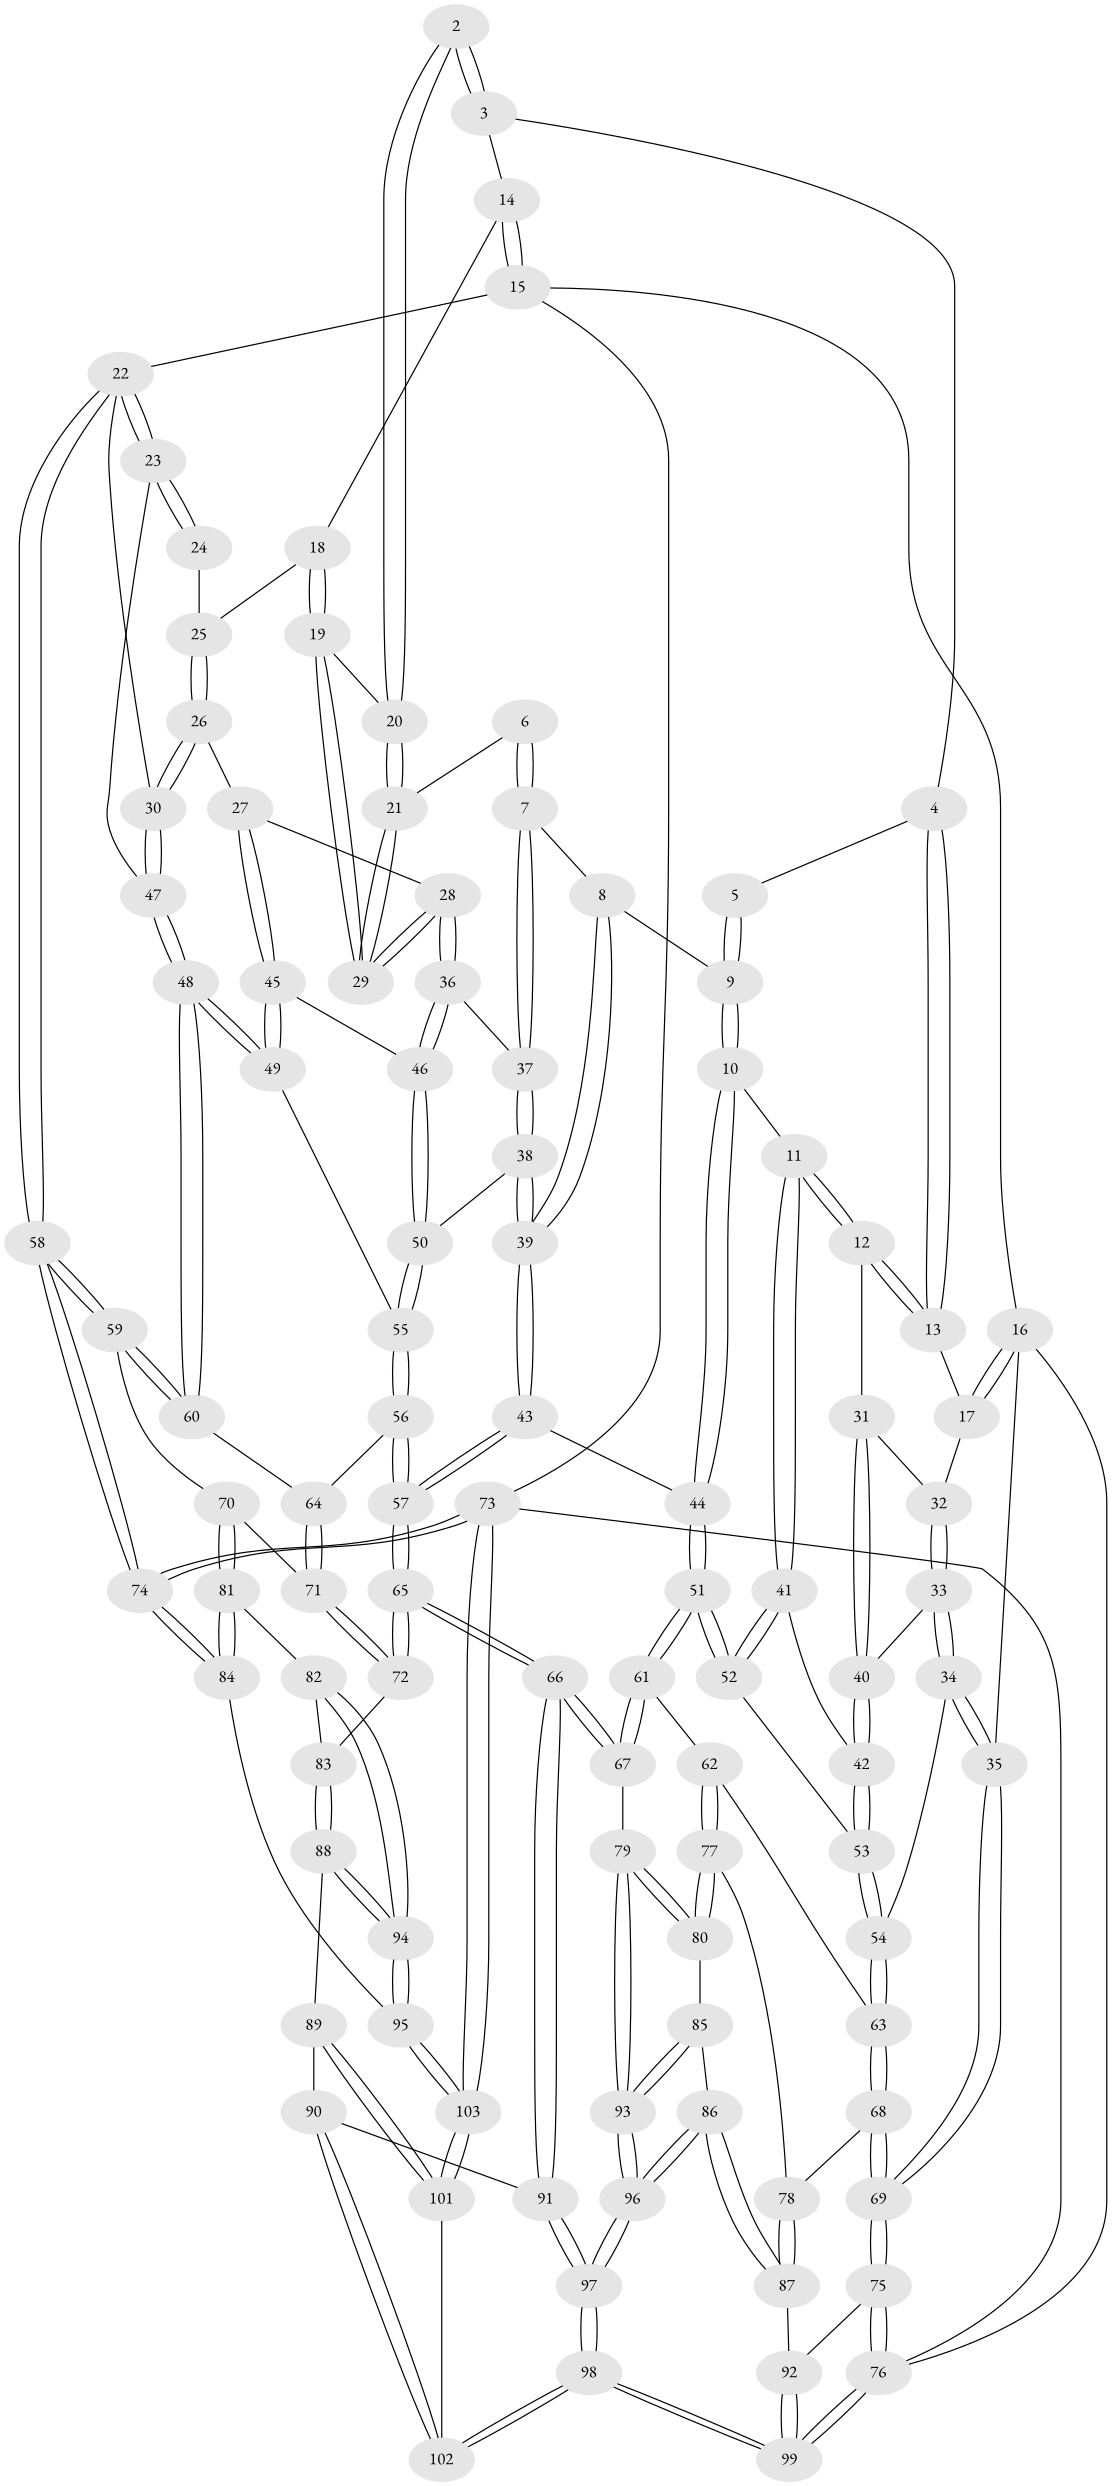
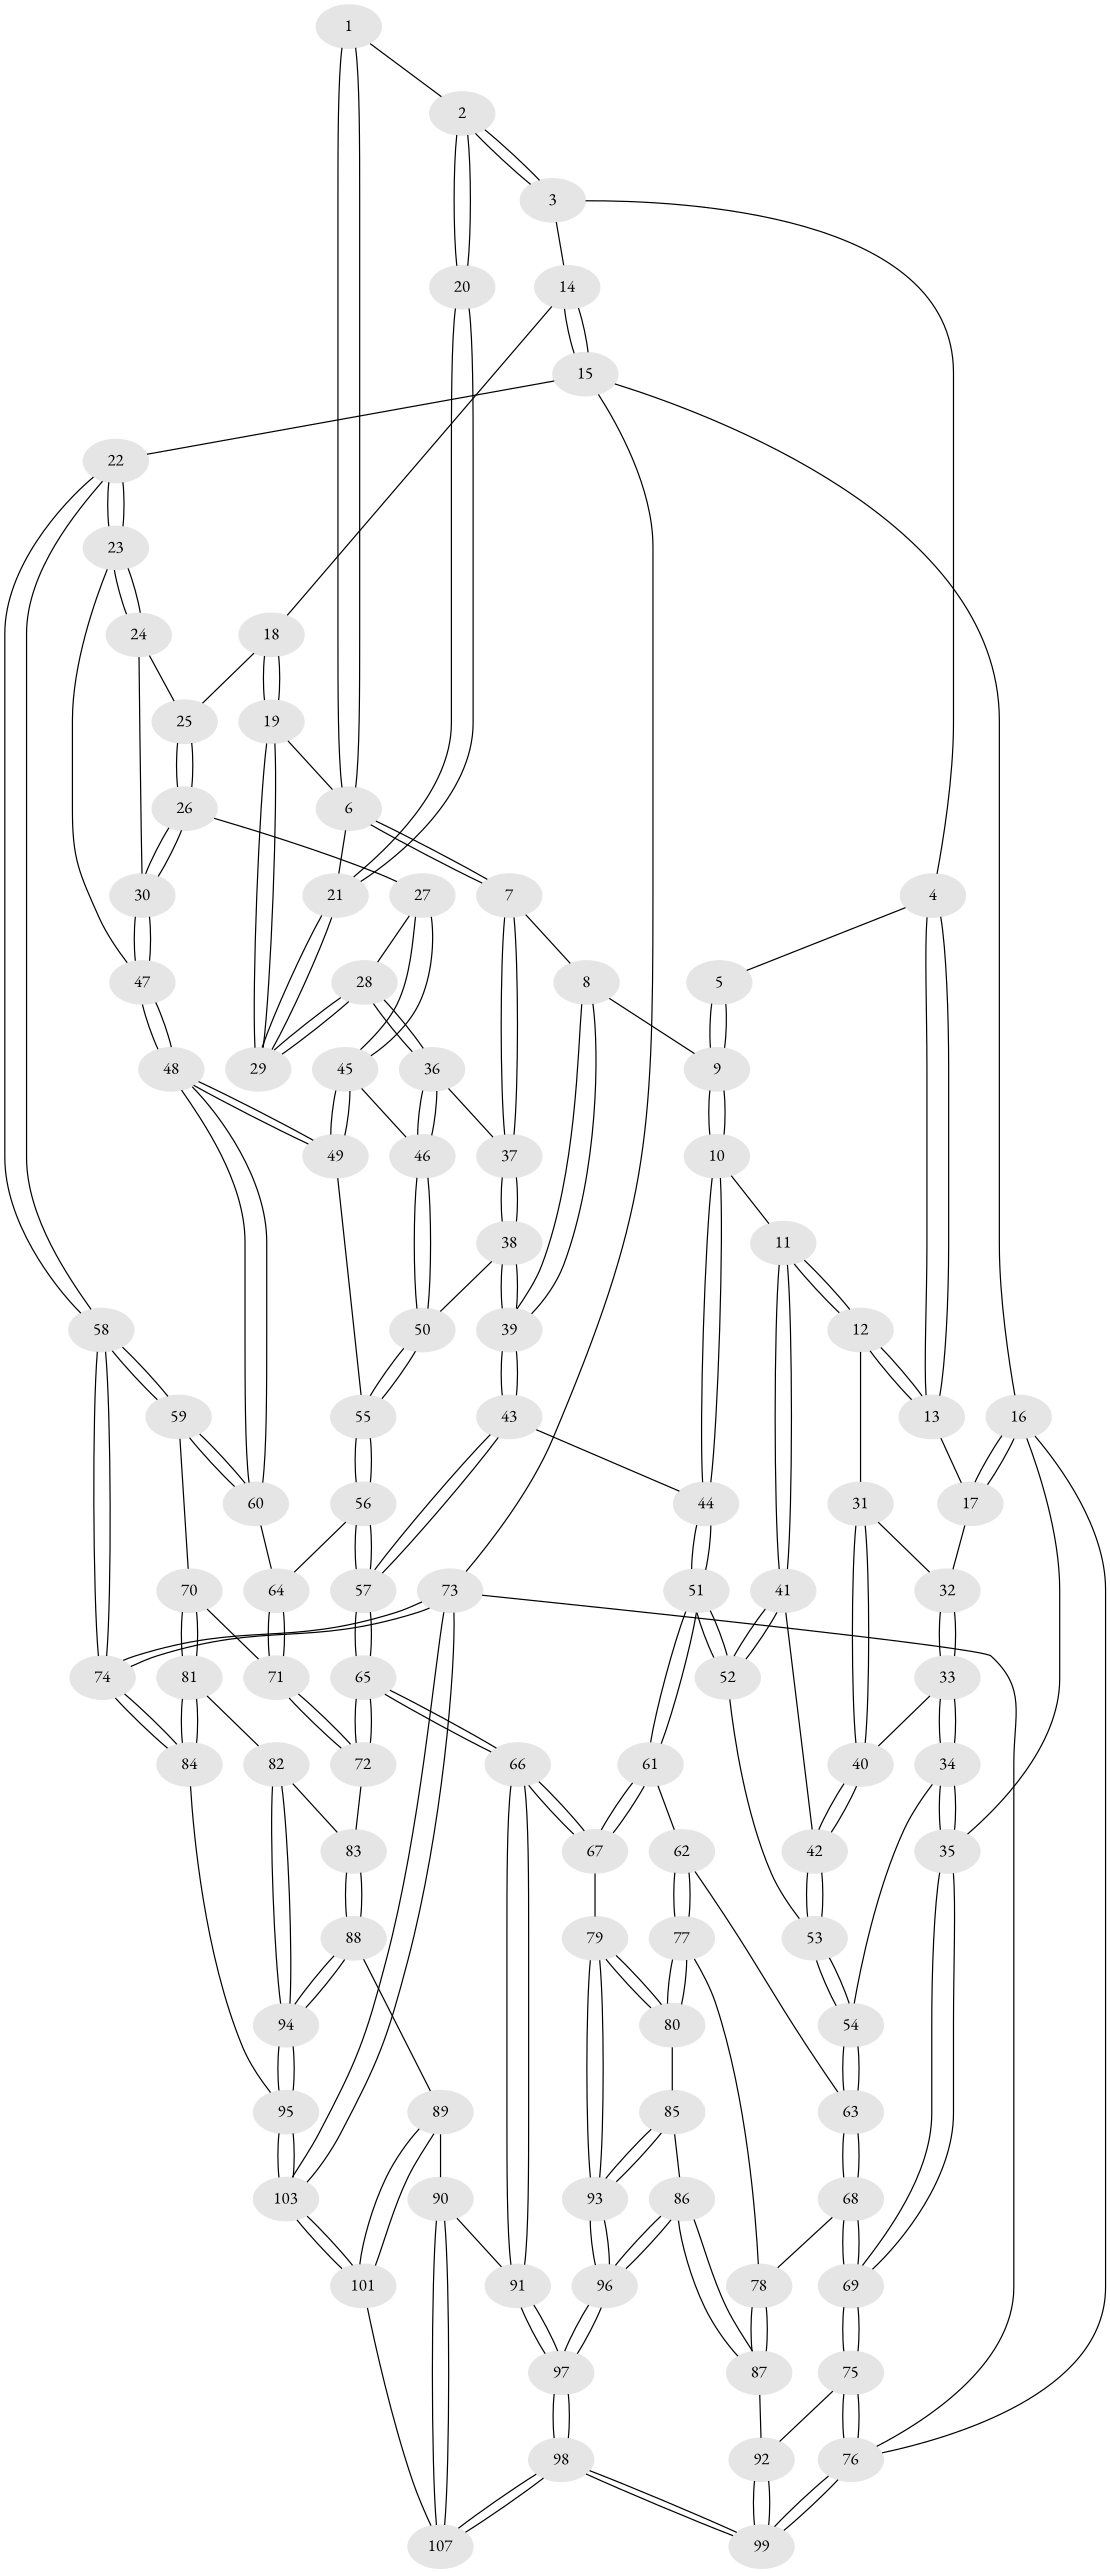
node "1": added
edge "22" -- "30": now "24" -- "30"
edge "19" -- "20": now "19" -- "6"
node "102": label "102" -> "107"
